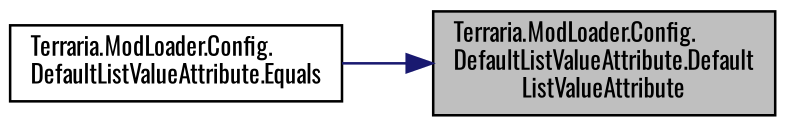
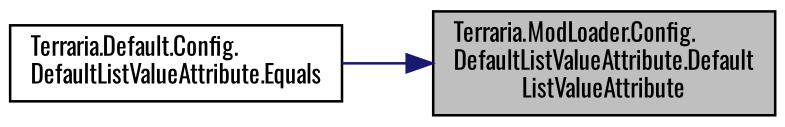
node "Terraria.ModLoader.Config. DefaultListValueAttribute.Equals": label "Terraria.ModLoader.Config. DefaultListValueAttribute.Equals" -> "Terraria.Default.Config. DefaultListValueAttribute.Equals"
